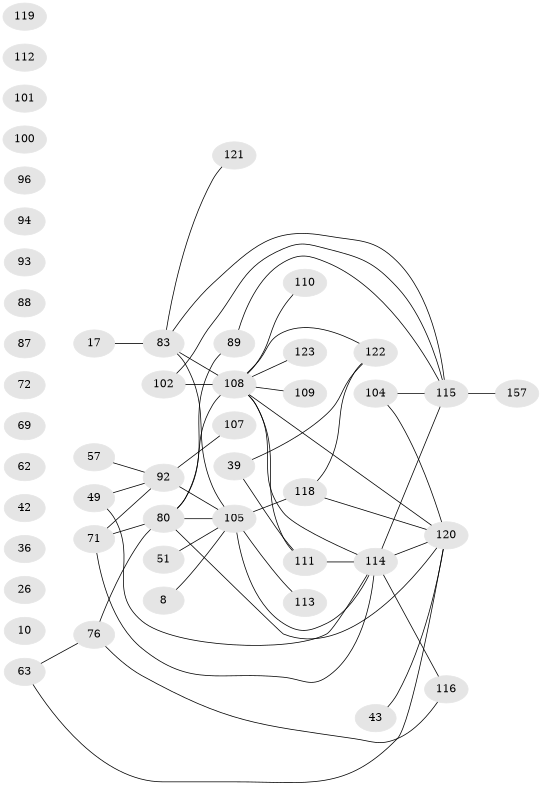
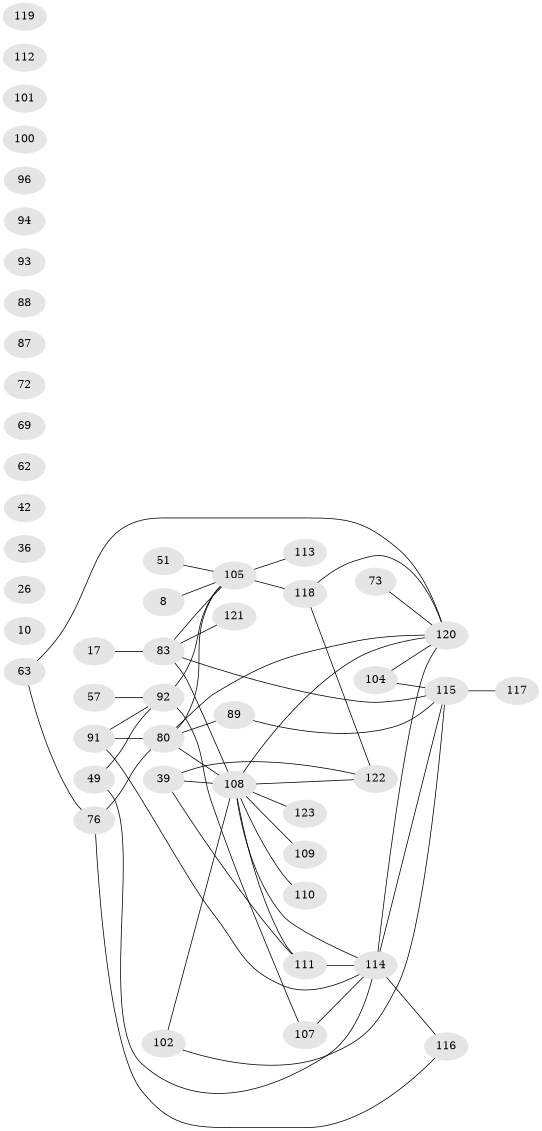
node "157": label "157" -> "117"
node "71": label "71" -> "91"
edge "105" -- "114": now "107" -- "114"
node "43": label "43" -> "73"
edge "39" -- "108": added
